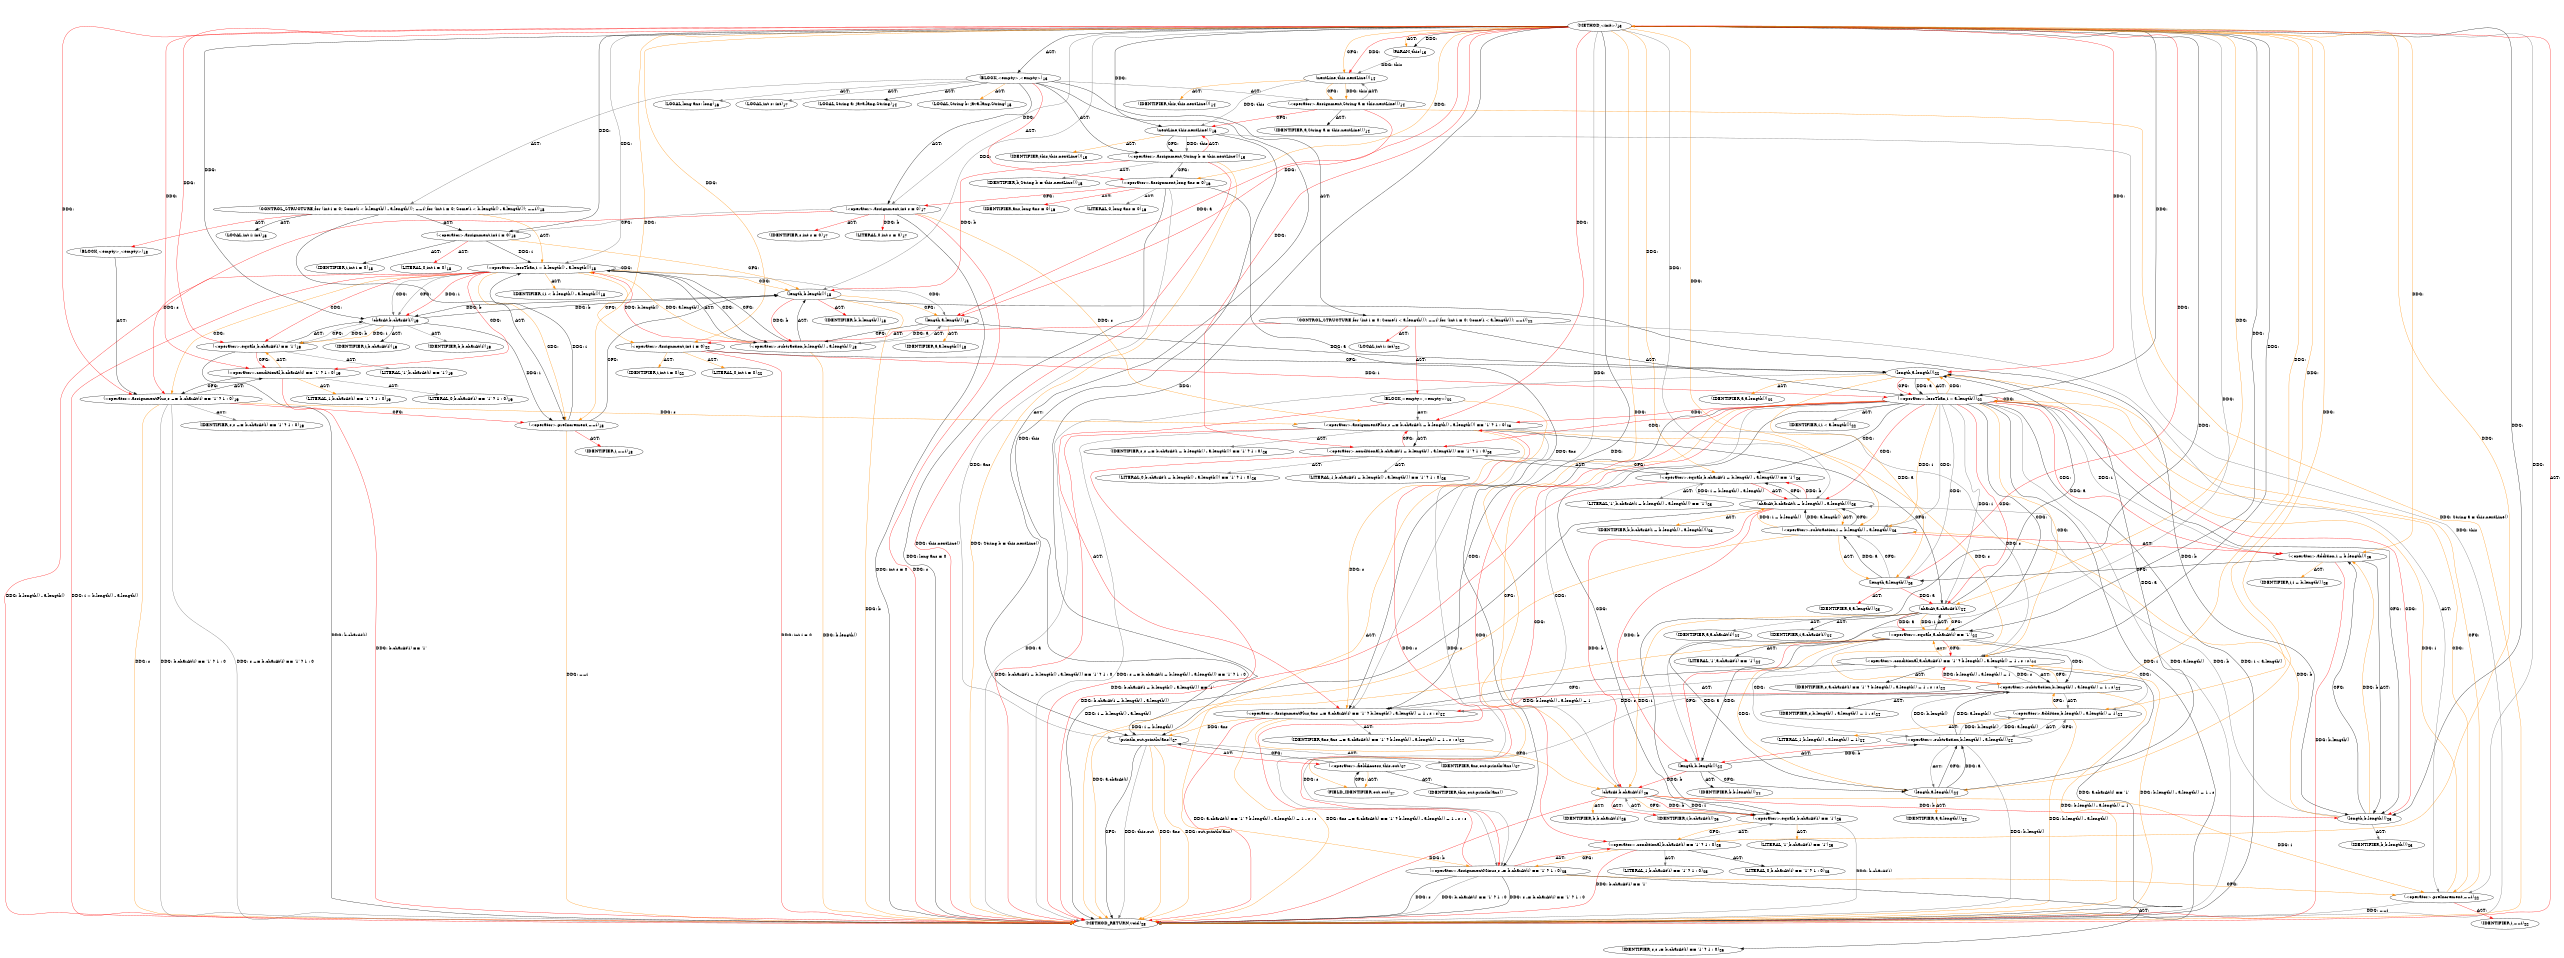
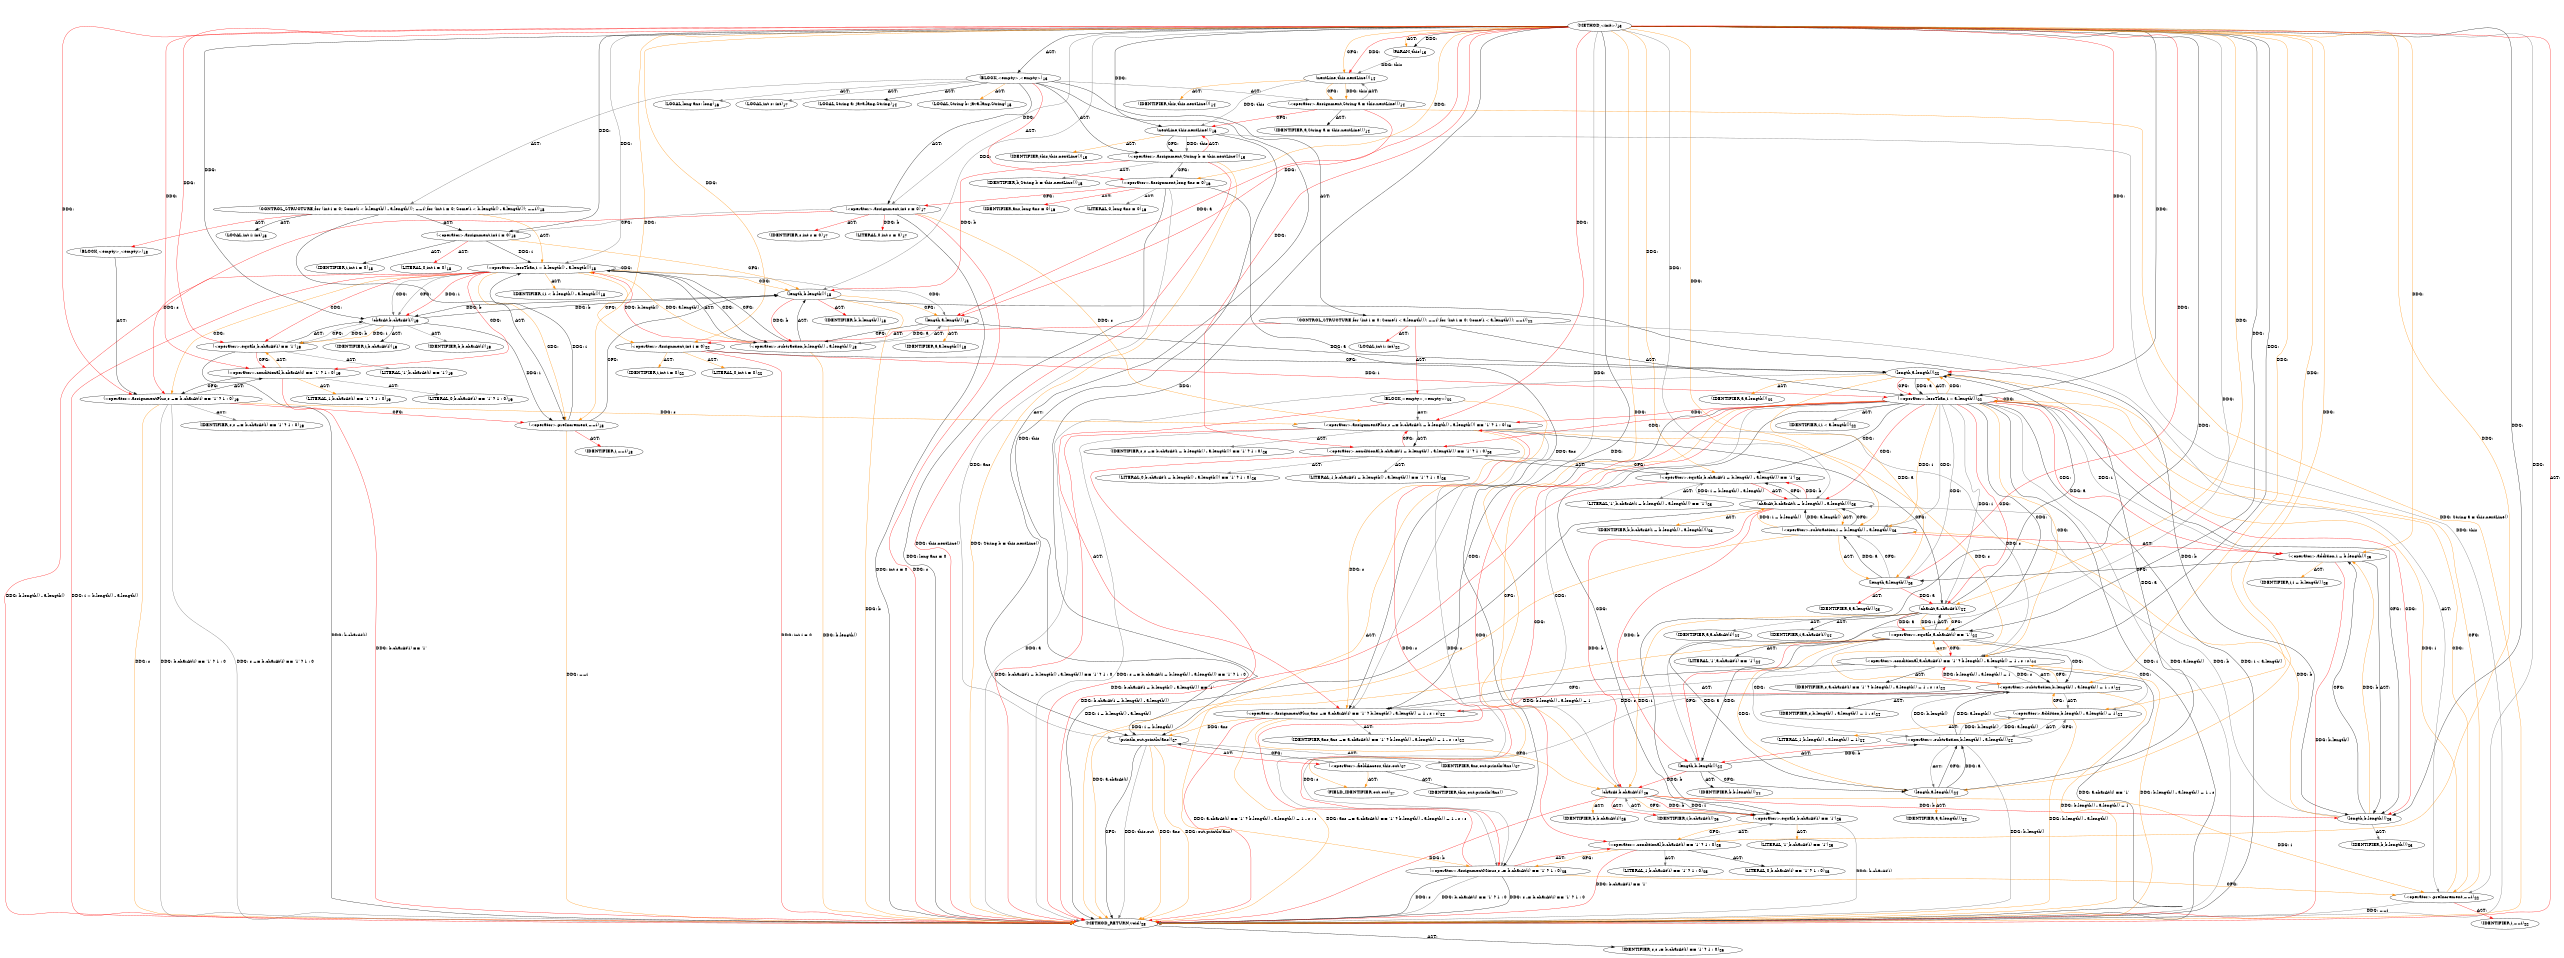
edge "(<operator>.subtraction,b.length() - a.length() + 1 - s)" -> "(METHOD,<init>)": reversed
edge "(METHOD,<init>)" -> "(<operator>.lessThan,i < b.length() - a.length())": label "CDG: " -> "DDG: "
edge "(FIELD_IDENTIFIER,out,out)" -> "(<operator>.fieldAccess,this.out)": removed, label "CFG:"
edge "(<operator>.assignmentMinus,s -= b.charAt(i) == '1' ? 1 : 0)" -> "(IDENTIFIER,s,s -= b.charAt(i) == '1' ? 1 : 0)": now "(METHOD_RETURN,void)" -> "(IDENTIFIER,s,s -= b.charAt(i) == '1' ? 1 : 0)"
